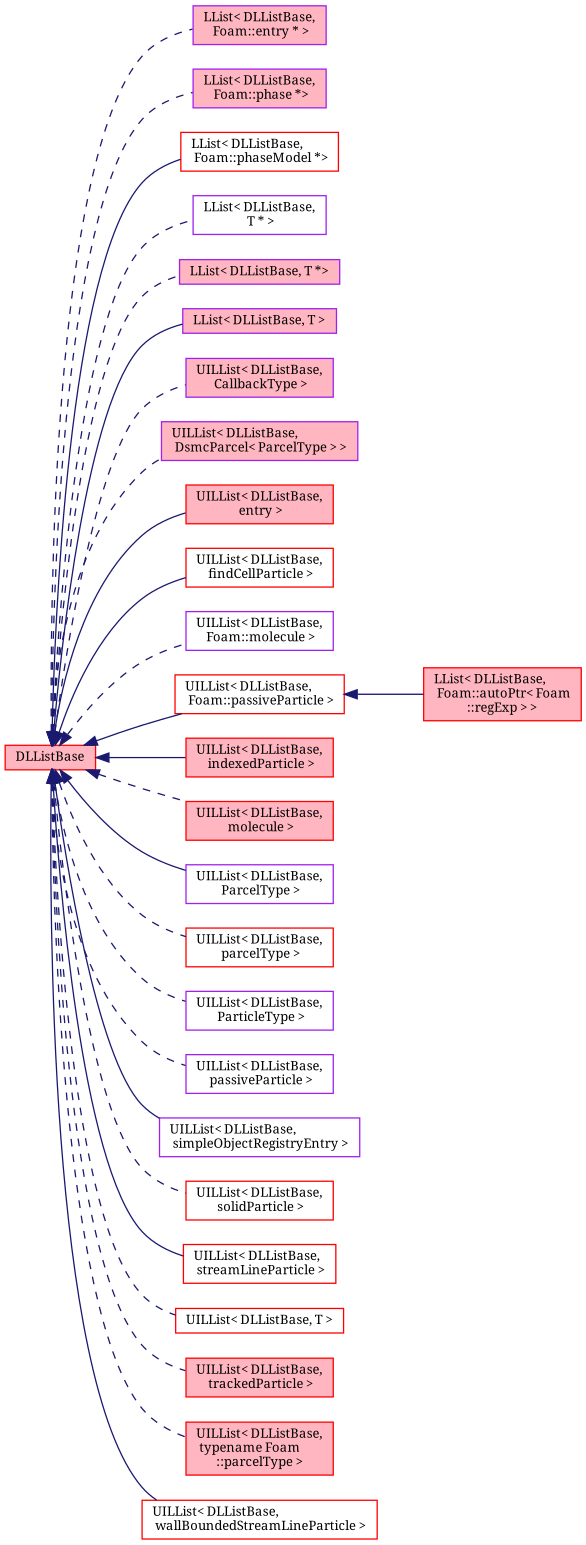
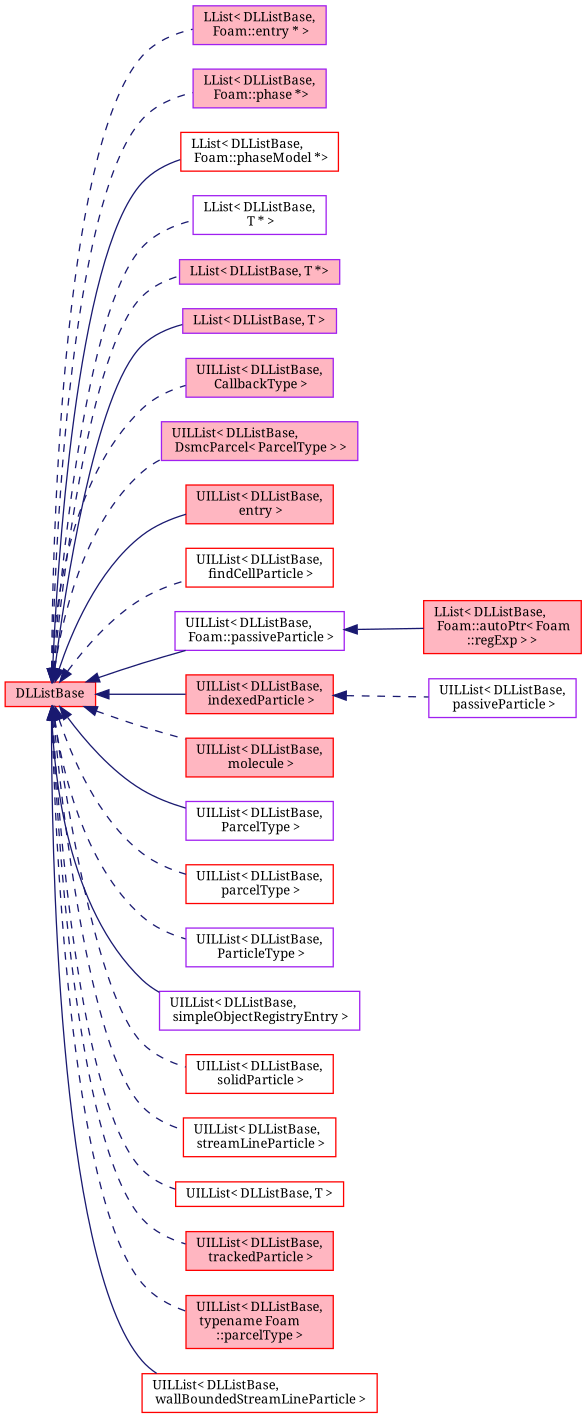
node "UILList< DLListBase, Foam::molecule >": removed
edge "UILList< DLListBase, findCellParticle >" -> "DLListBase": style solid -> dashed
node "UILList< DLListBase, Foam::passiveParticle >": color red -> purple
edge "UILList< DLListBase, passiveParticle >" -> "DLListBase": now "UILList< DLListBase, passiveParticle >" -> "UILList< DLListBase, indexedParticle >"
edge "UILList< DLListBase, streamLineParticle >" -> "DLListBase": style solid -> dashed
